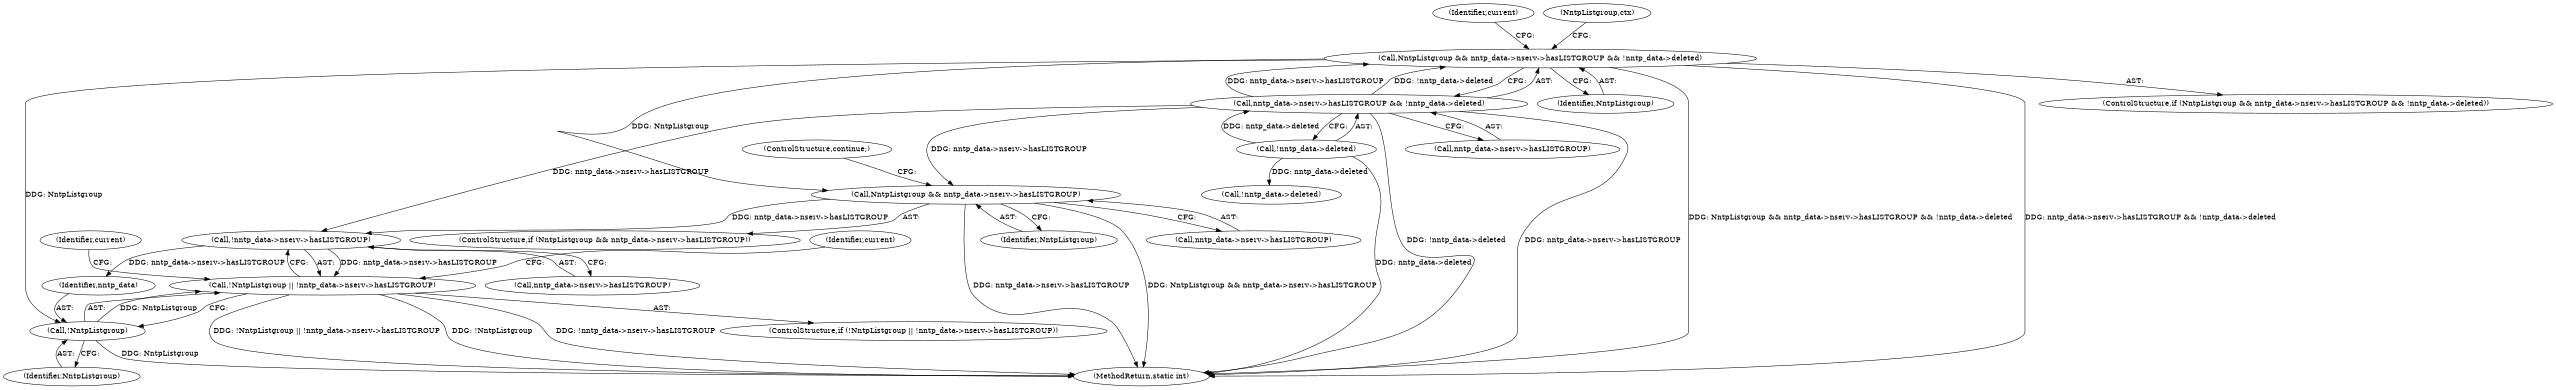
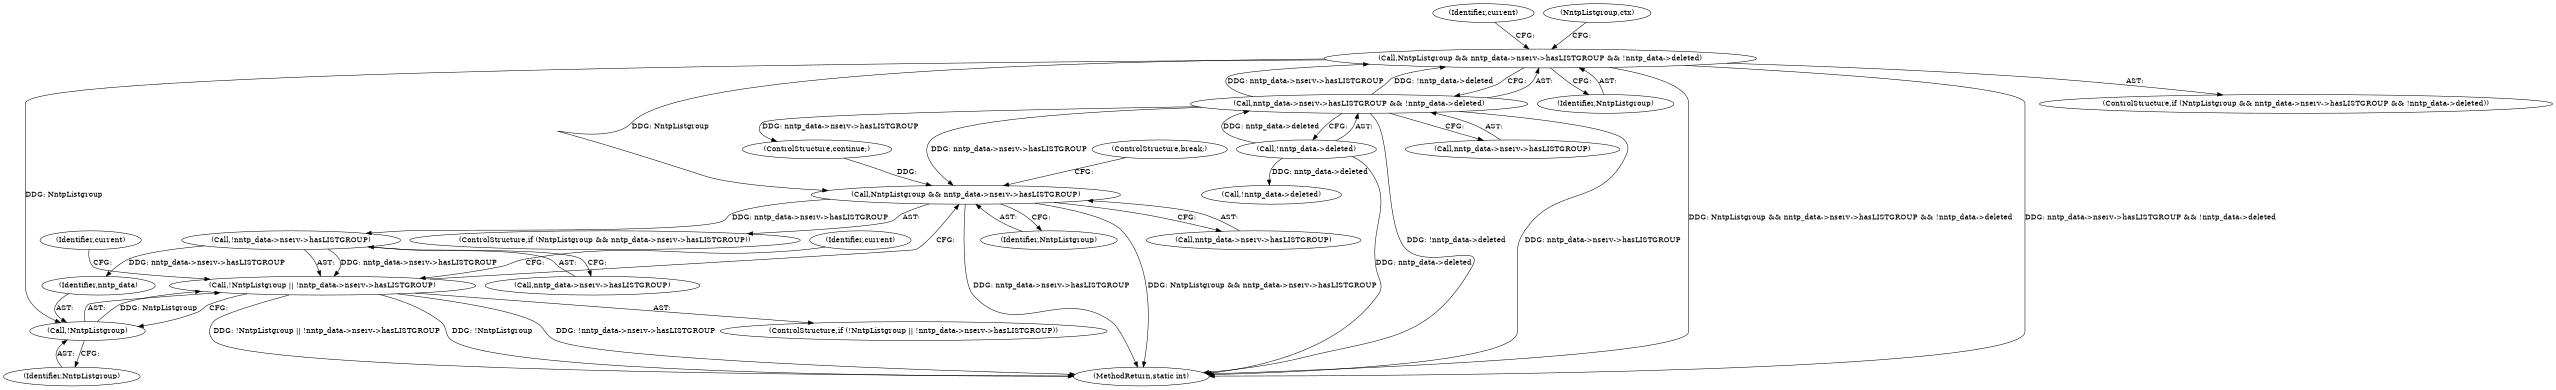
edge "(Call,nntp_data->nserv->hasLISTGROUP && !nntp_data->deleted)" -> "(Call,!nntp_data->nserv->hasLISTGROUP)": now "(Call,nntp_data->nserv->hasLISTGROUP && !nntp_data->deleted)" -> "(ControlStructure,continue;)"
node "(ControlStructure,break;)": added
edge "(ControlStructure,continue;)" -> "(Call,NntpListgroup && nntp_data->nserv->hasLISTGROUP)": label "CFG: " -> "DDG: "
edge "(Call,!NntpListgroup || !nntp_data->nserv->hasLISTGROUP)" -> "(Call,!nntp_data->nserv->hasLISTGROUP)": now "(Call,!NntpListgroup || !nntp_data->nserv->hasLISTGROUP)" -> "(Call,NntpListgroup && nntp_data->nserv->hasLISTGROUP)"
edge "(Call,!NntpListgroup)" -> "(MethodReturn,static int)": removed, label "DDG: NntpListgroup"
